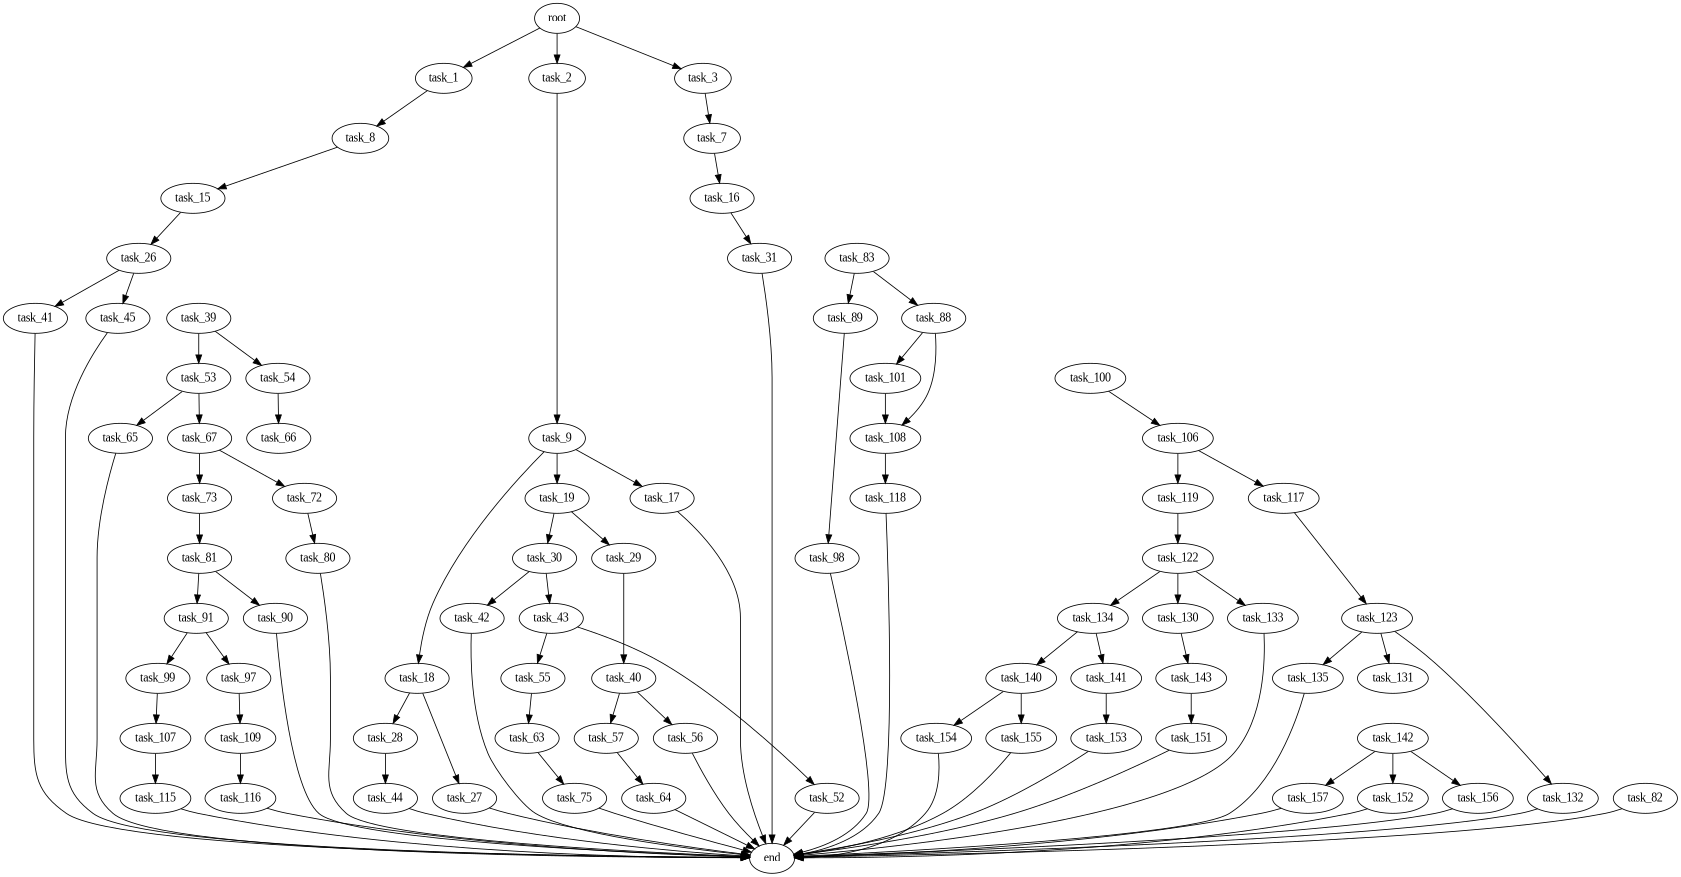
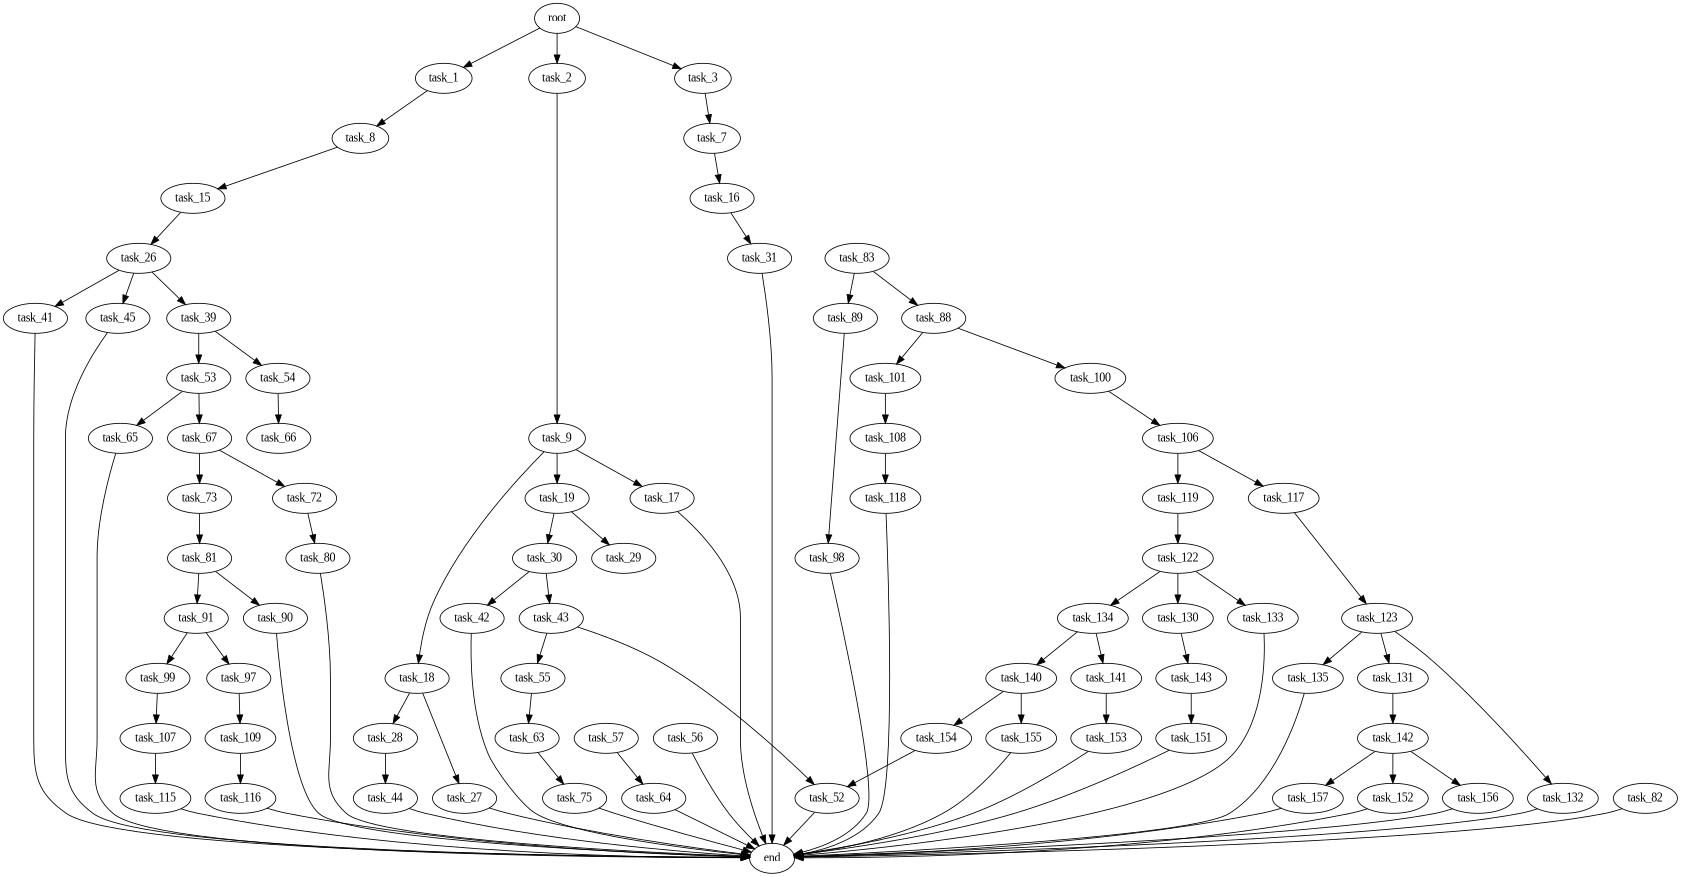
edge "task_26" -> "task_39": added
edge "task_88" -> "task_108": now "task_88" -> "task_100"
node "task_40": removed
edge "task_131" -> "task_142": added
edge "task_154" -> "end": now "task_154" -> "task_52"
